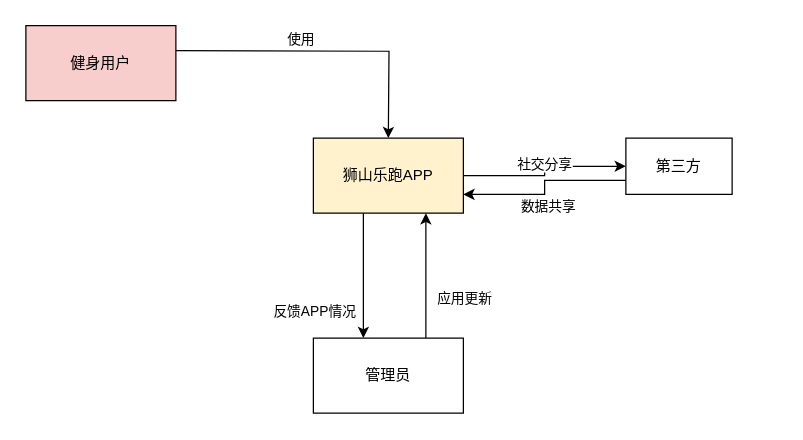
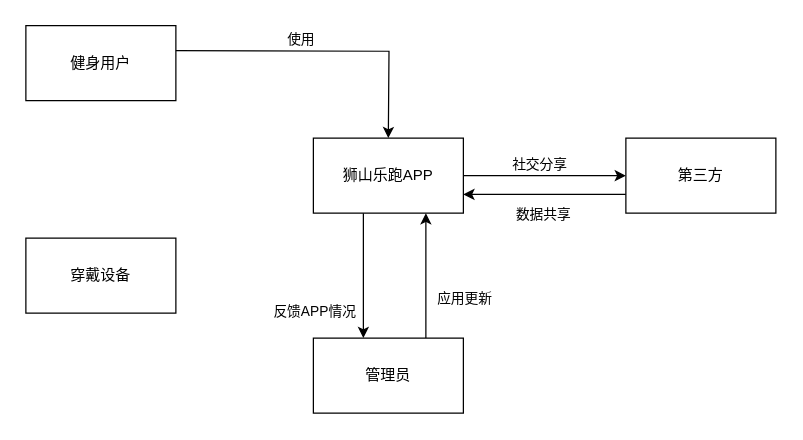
node "健身用户": fillcolor #f8cecc -> #ffffff
node "第三方": size 106x56 -> 150x75
node "狮山乐跑APP": fillcolor #fff2cc -> #ffffff
node "穿戴设备": added
